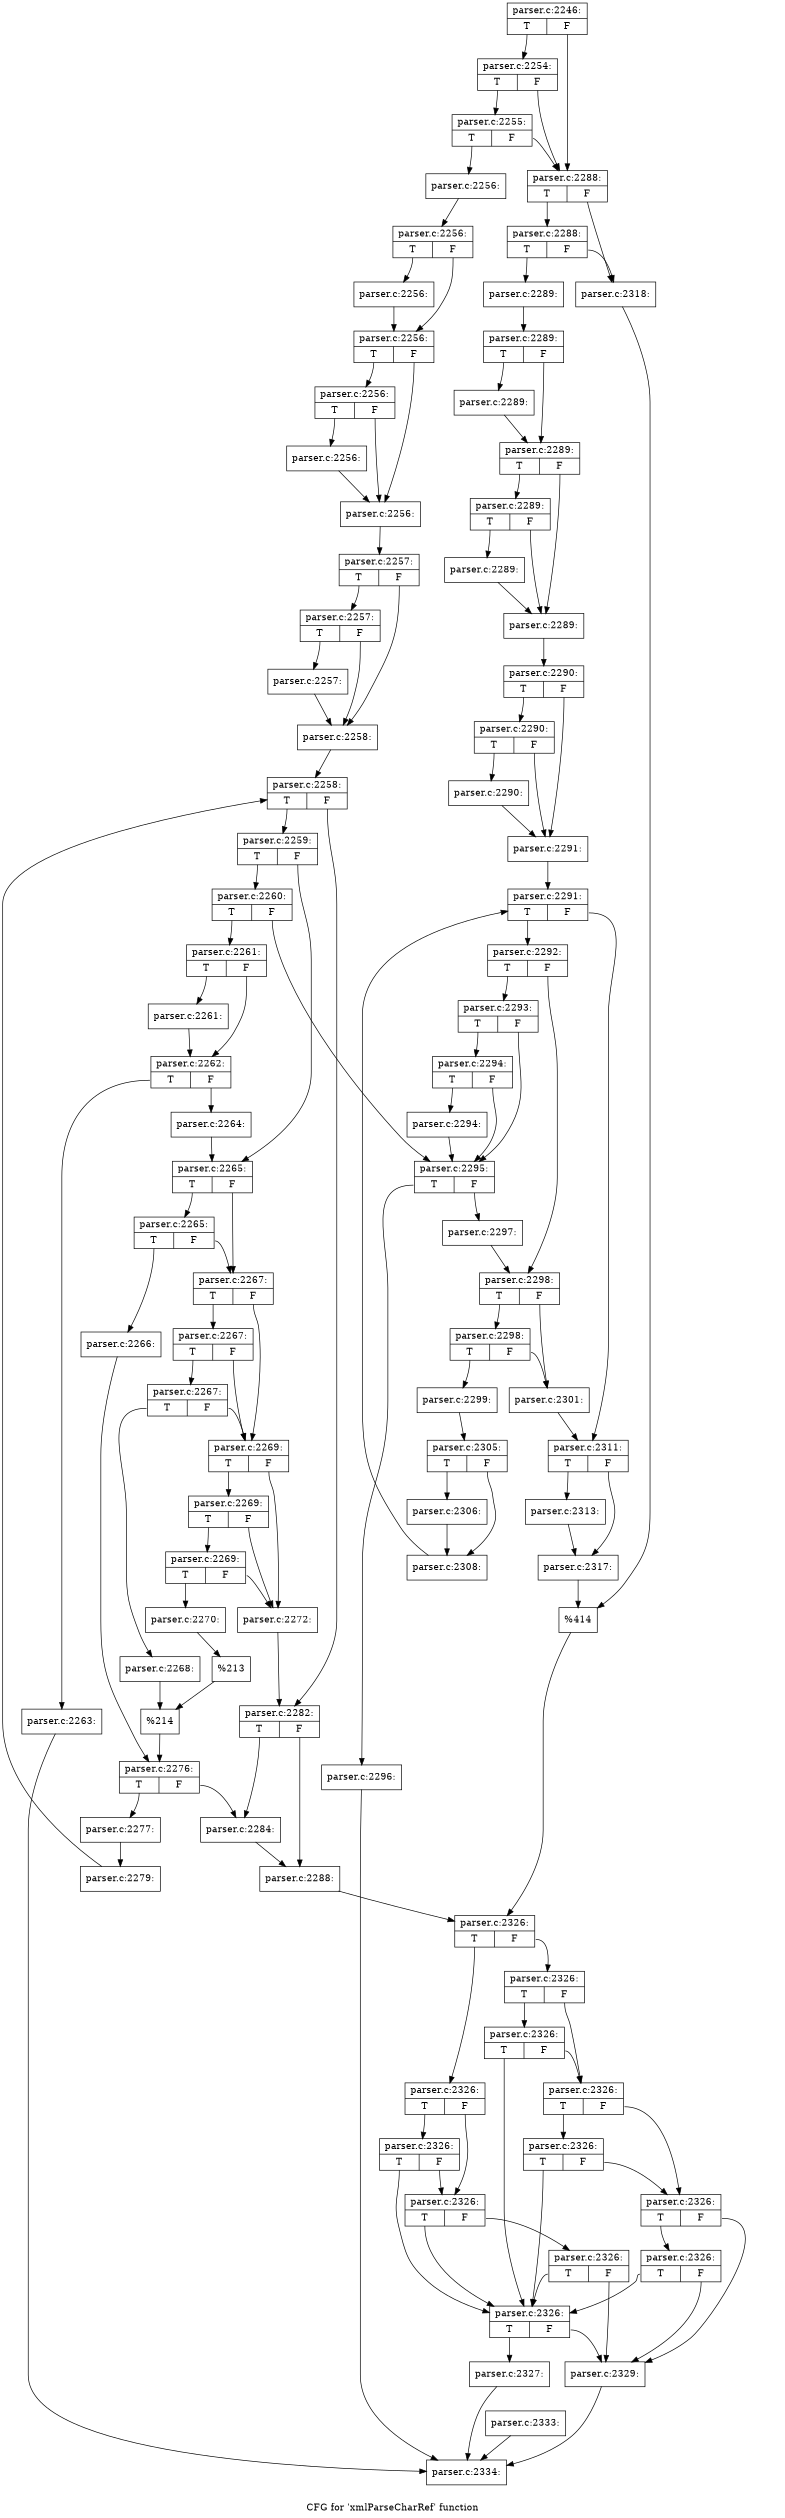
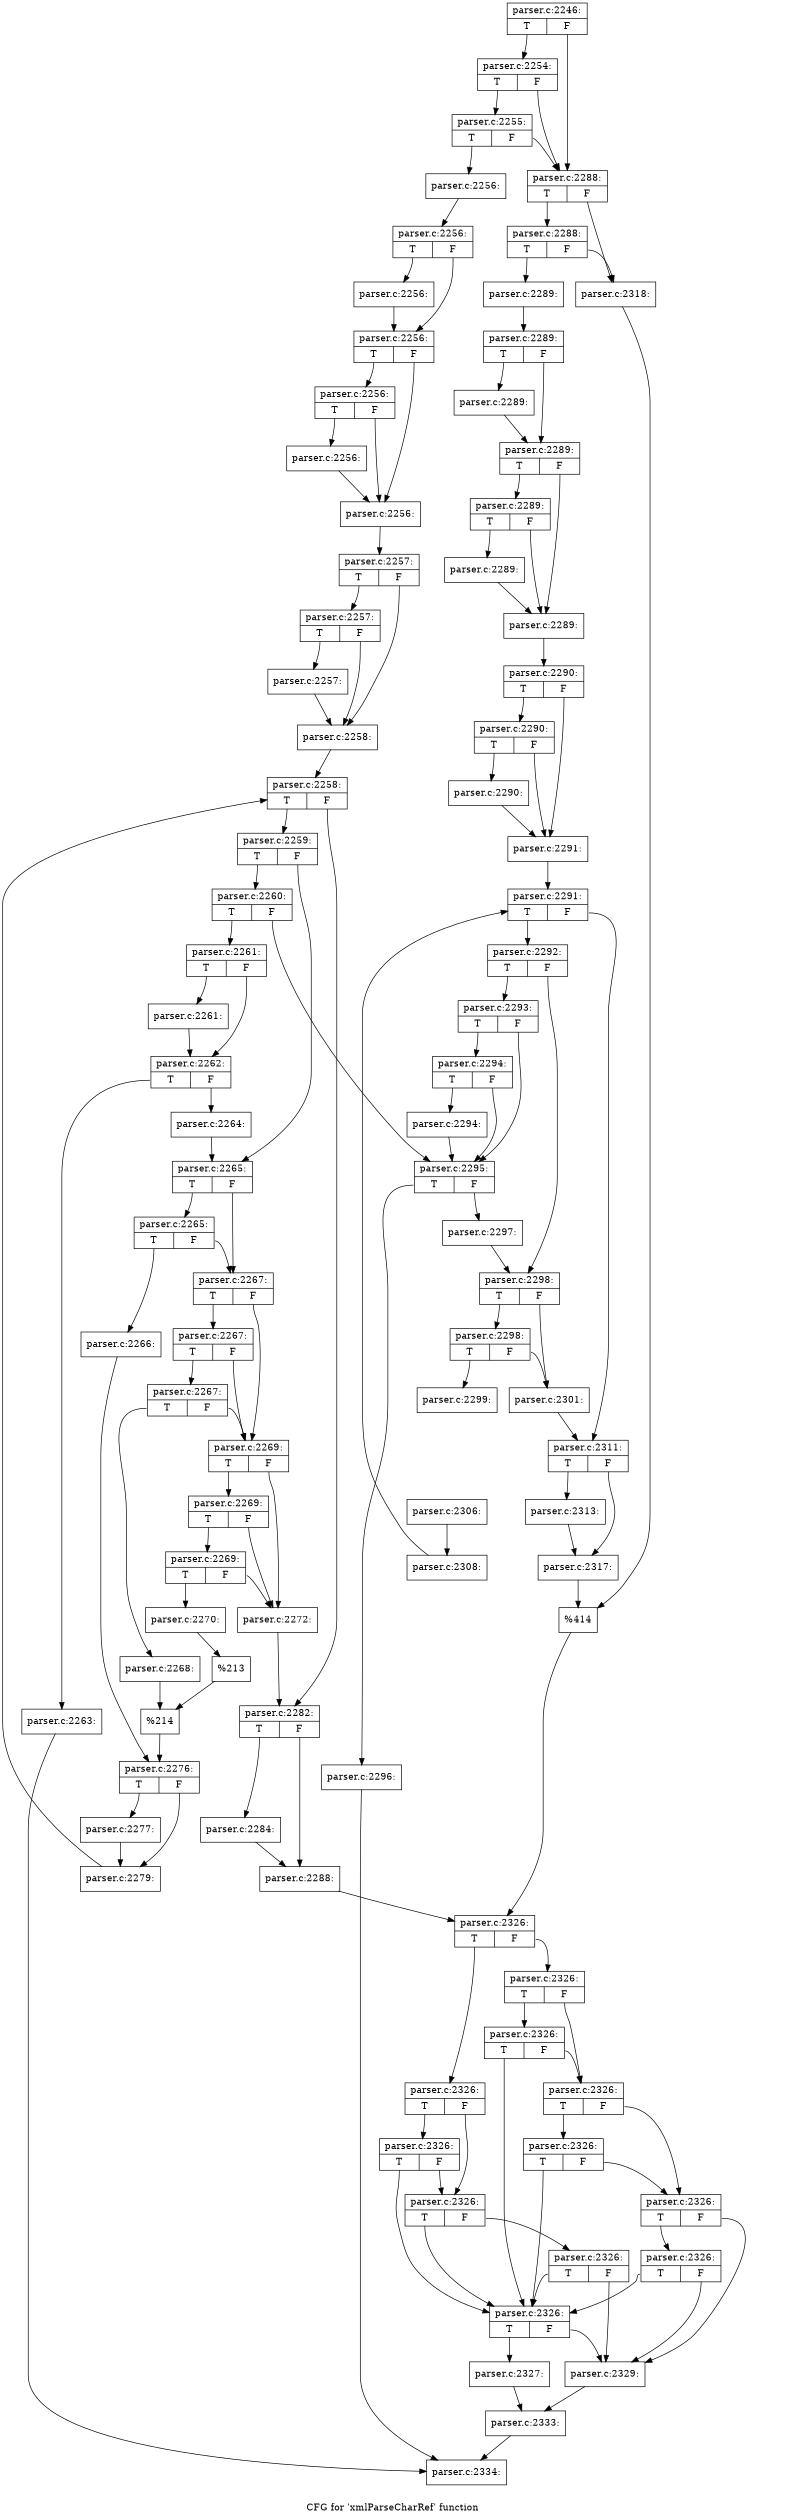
node "parser.c:2305:": removed
edge "parser.c:2276:" -> "parser.c:2284:": now "parser.c:2276:" -> "parser.c:2279:"
edge "parser.c:2327:" -> "parser.c:2334:": now "parser.c:2327:" -> "parser.c:2333:"
edge "parser.c:2329:" -> "parser.c:2334:": now "parser.c:2329:" -> "parser.c:2333:"
